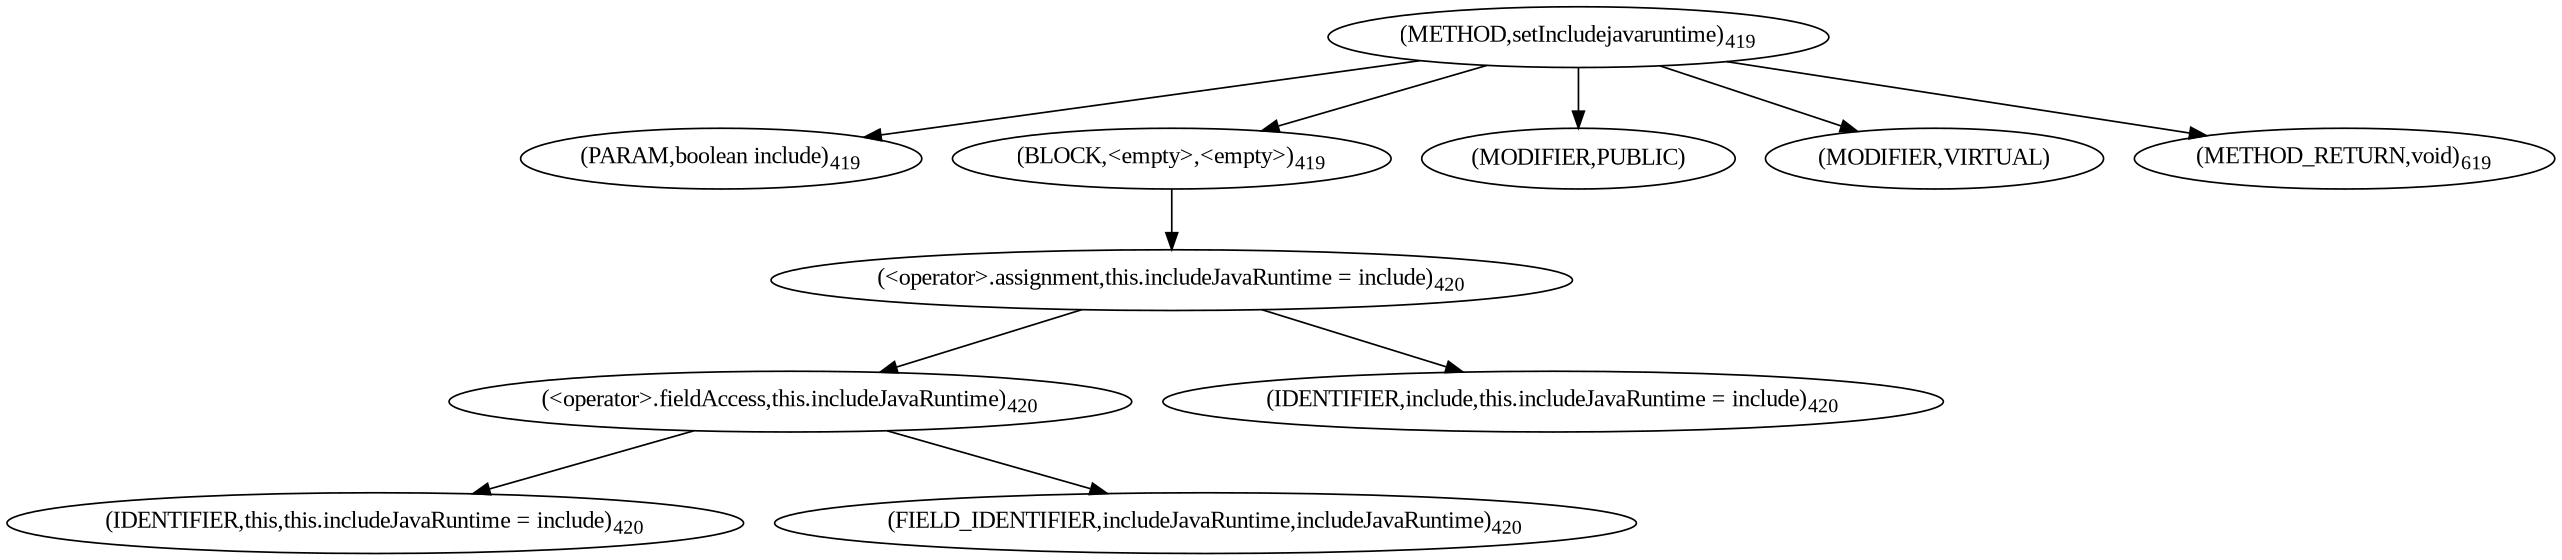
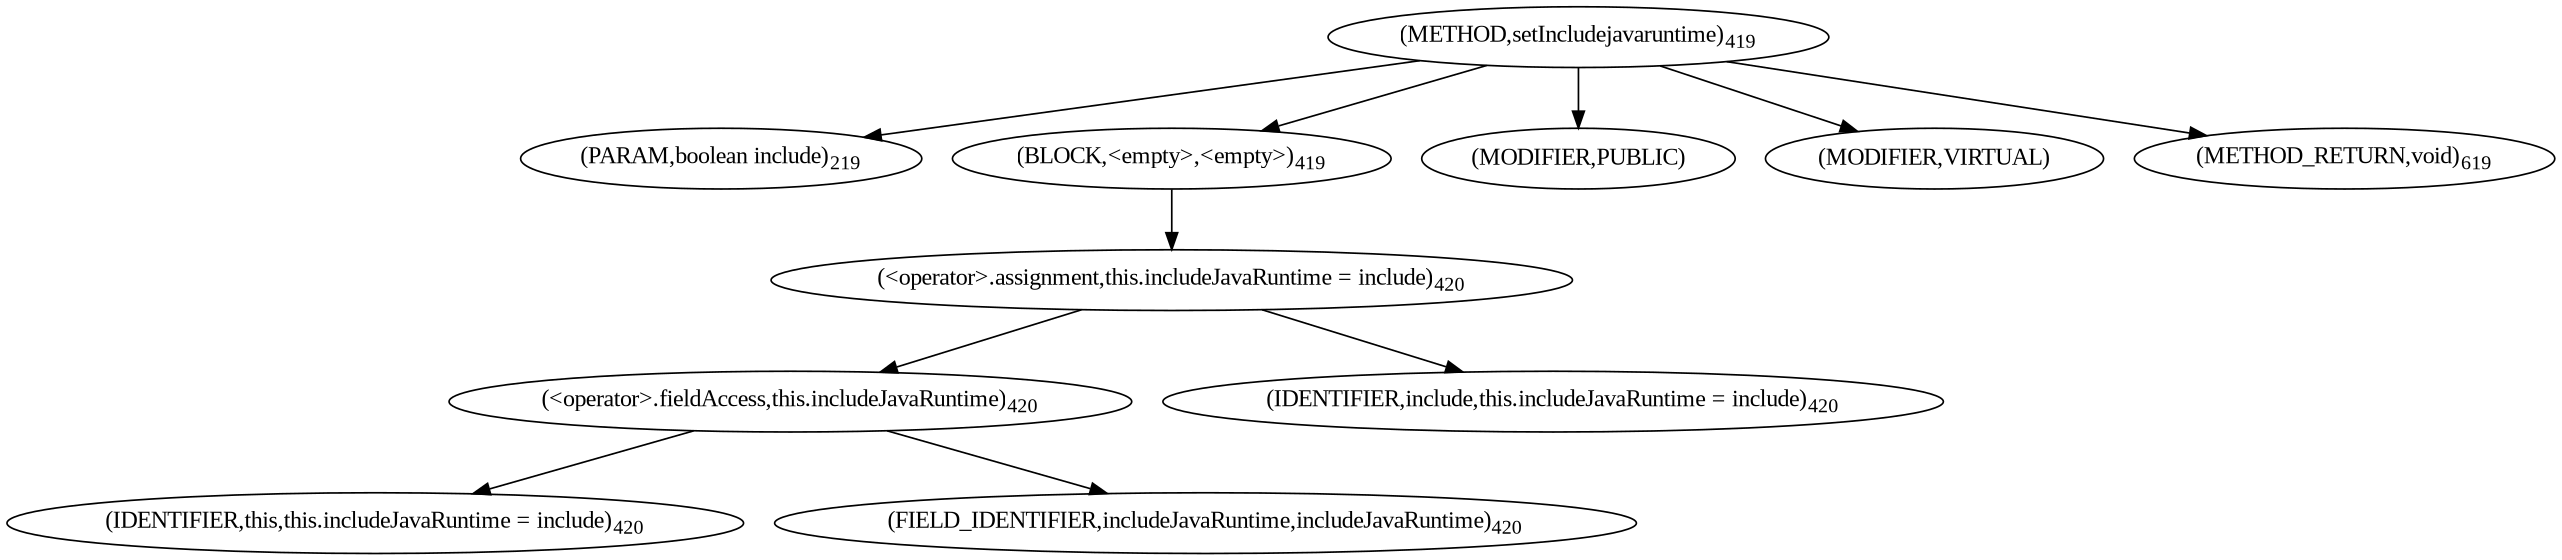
node "(PARAM,boolean include)": text "419" -> "219"
